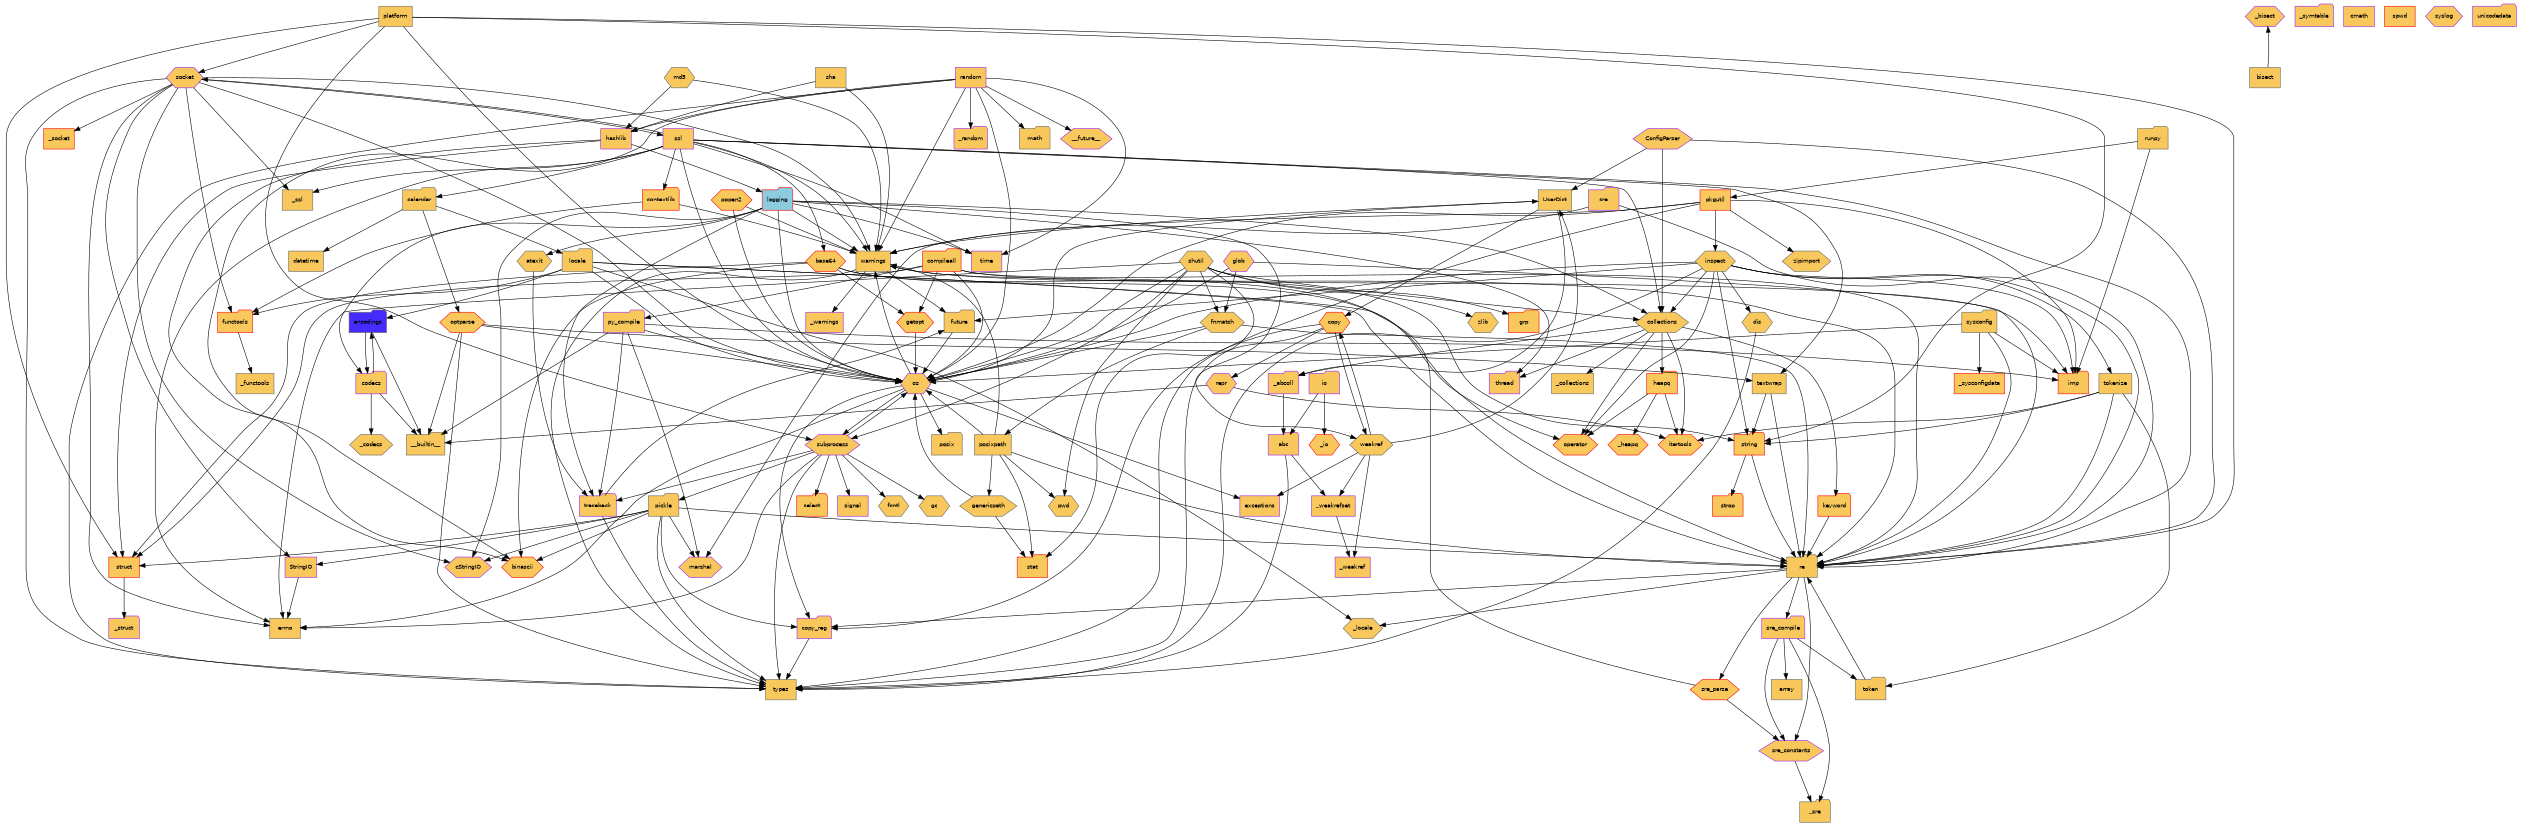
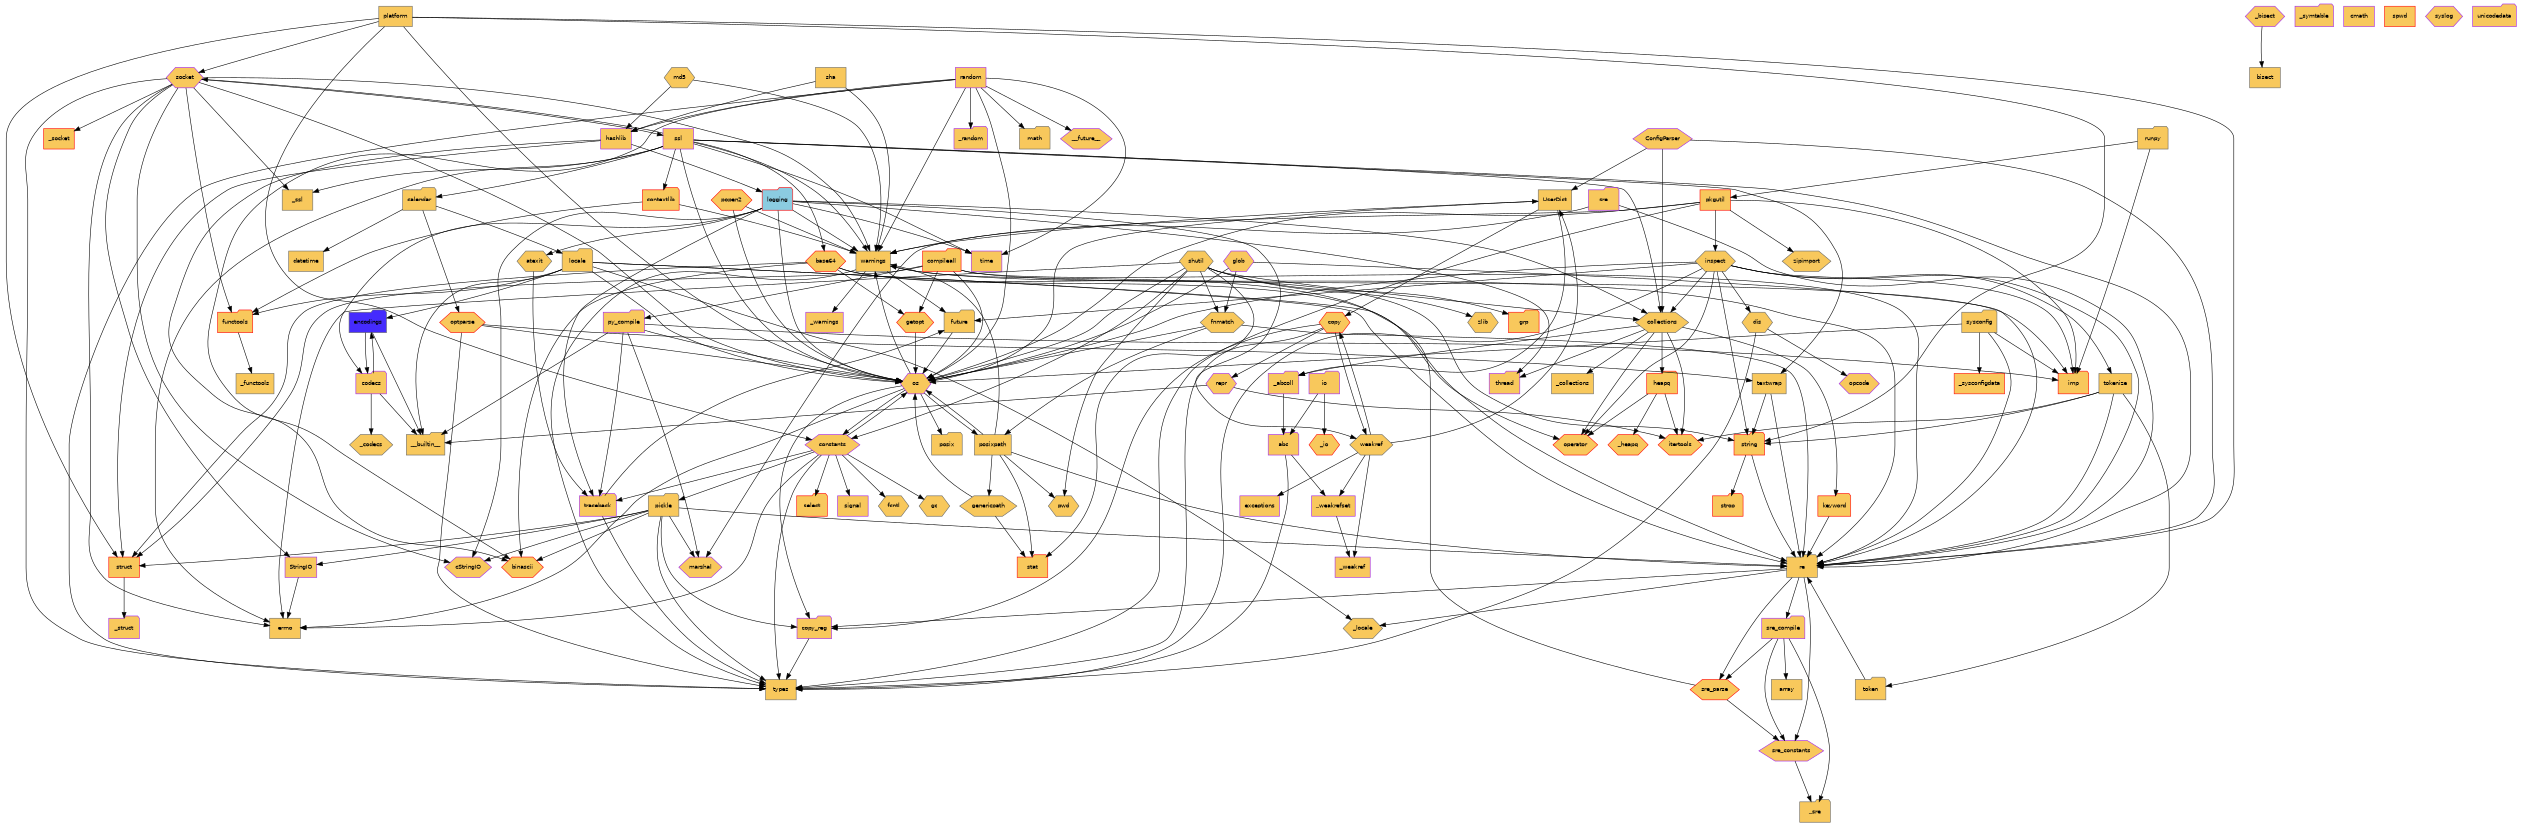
edge "bisect" -> "_bisect": reversed
edge "optparse" -> "__builtin__": now "locale" -> "__builtin__"
node "opcode": added
edge "os" -> "exceptions": now "os" -> "posixpath"
node "subprocess": label "subprocess" -> "constants"
edge "sre_compile" -> "token": now "sre_compile" -> "sre_parse"
